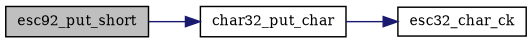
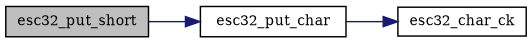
node "esc92_put_short": label "esc92_put_short" -> "esc32_put_short"
node "char32_put_char": label "char32_put_char" -> "esc32_put_char"
